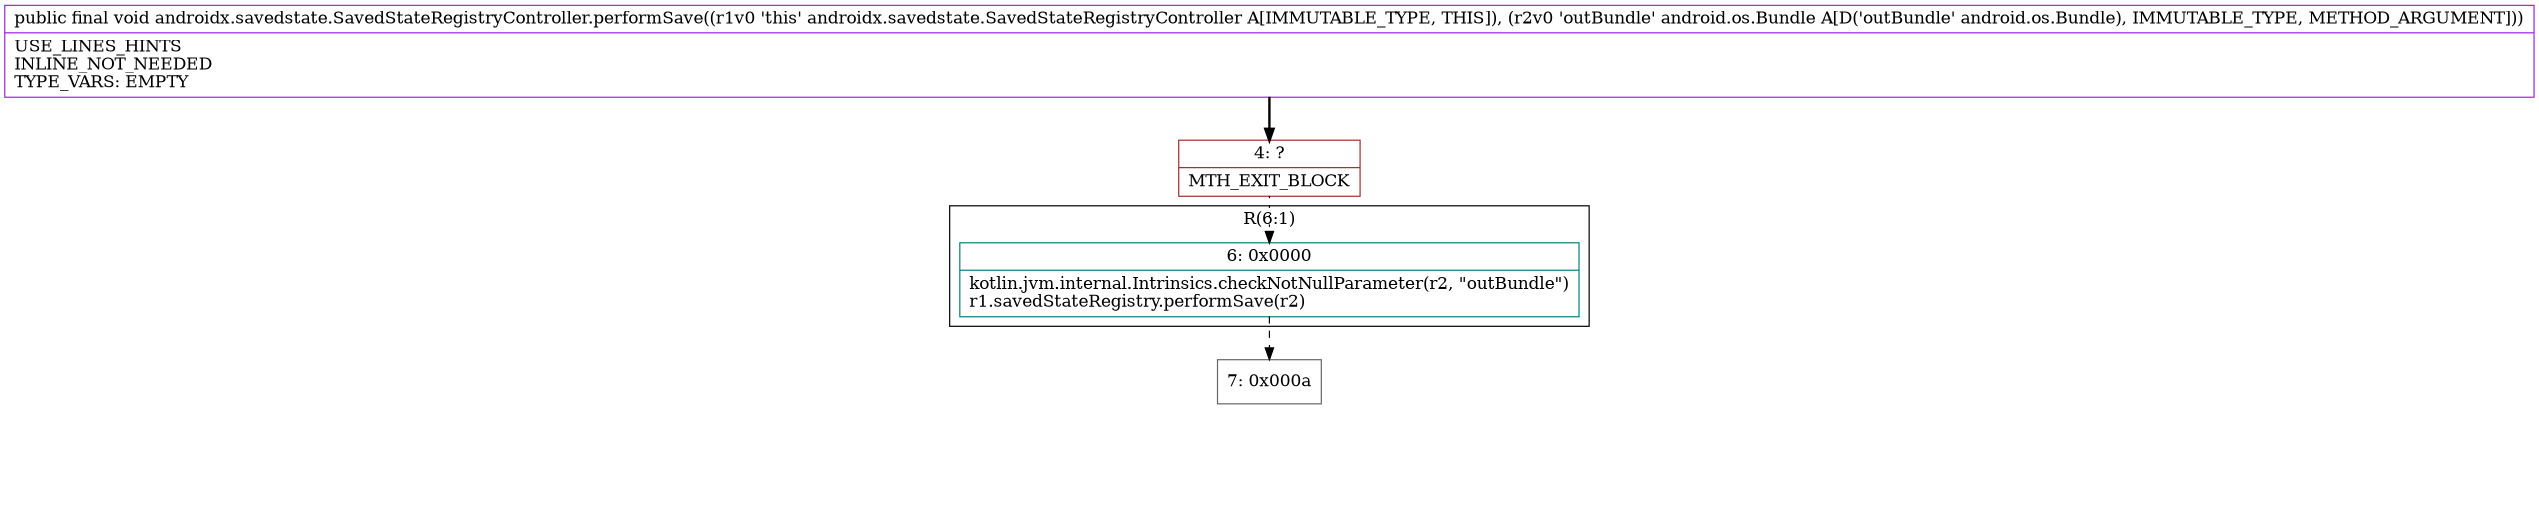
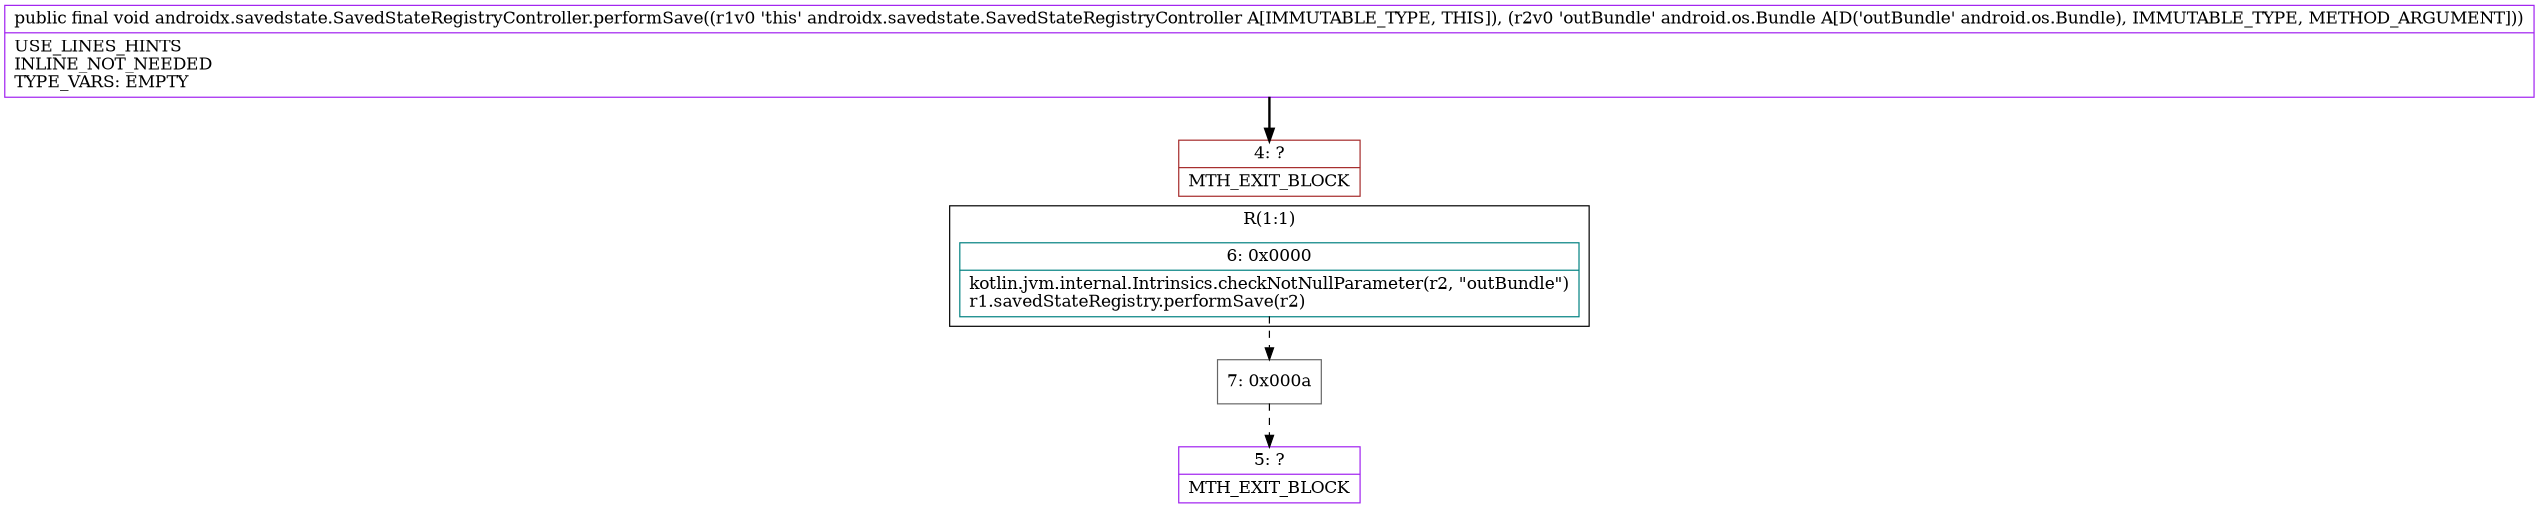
edge "4: ?" -> "6: 0x0000": removed
cluster "R(6:1)": label "R(6:1)" -> "R(1:1)"
node "5: ?": added
